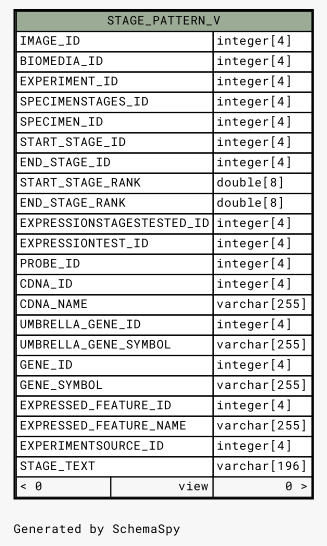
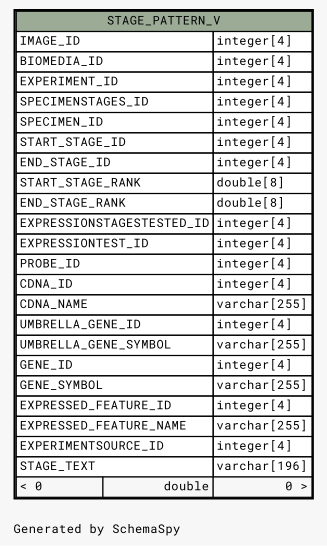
node "STAGE_PATTERN_V": text "view" -> "double"
